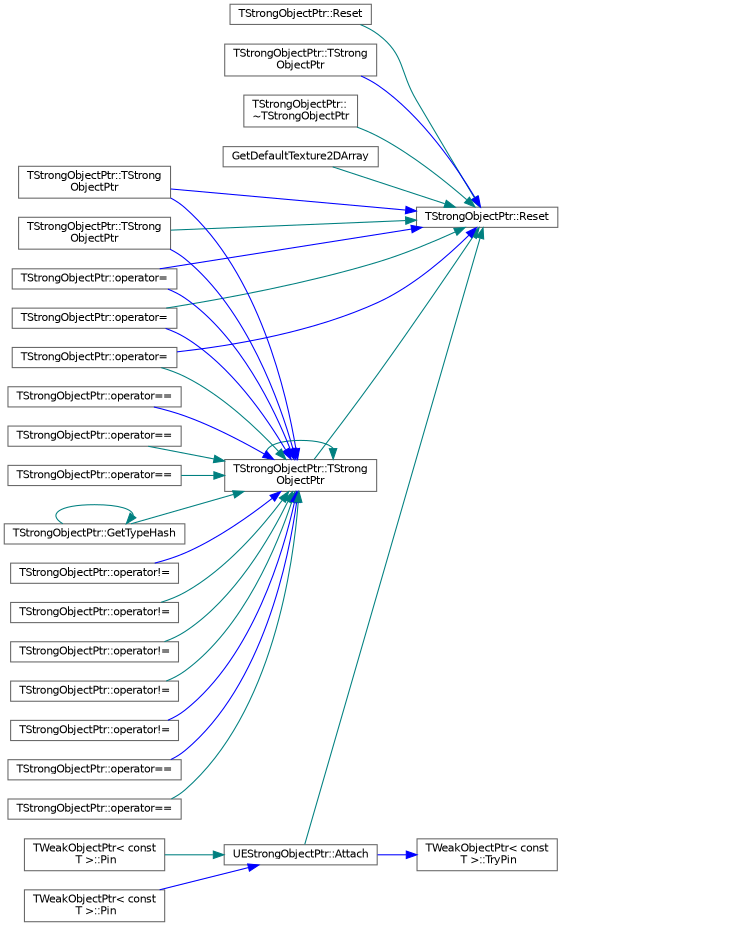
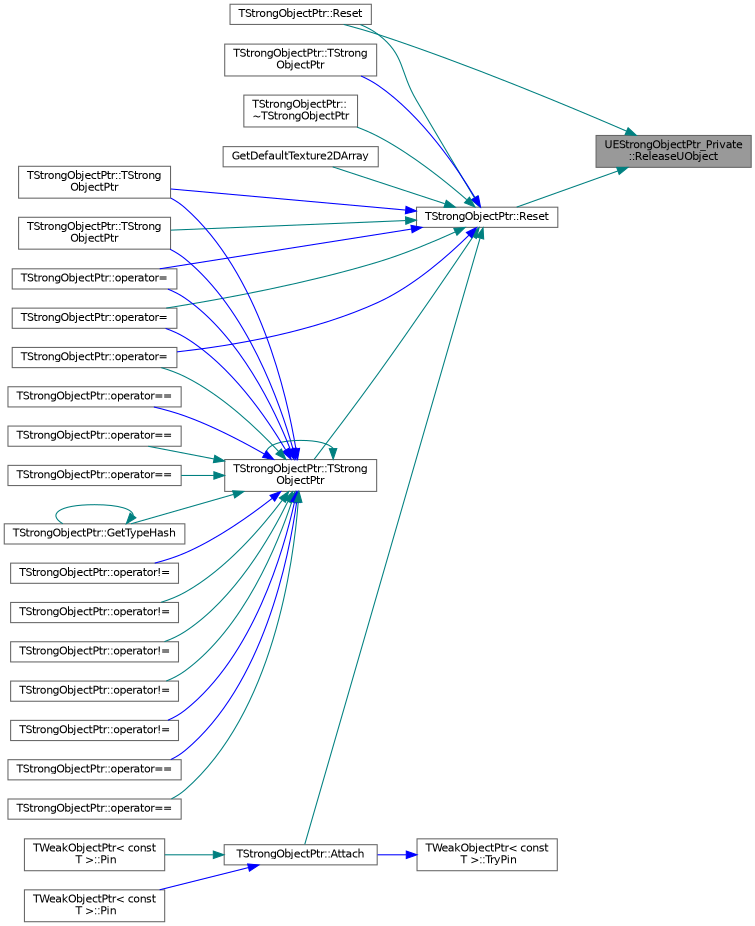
node "UEStrongObjectPtr_Private ::ReleaseUObject": added
node "UEStrongObjectPtr::Attach": label "UEStrongObjectPtr::Attach" -> "TStrongObjectPtr::Attach"
